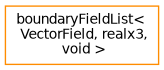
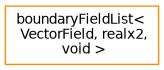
node "boundaryFieldList< VectorField, realx3, void >": label "boundaryFieldList< VectorField, realx3, void >" -> "boundaryFieldList< VectorField, realx2, void >"
